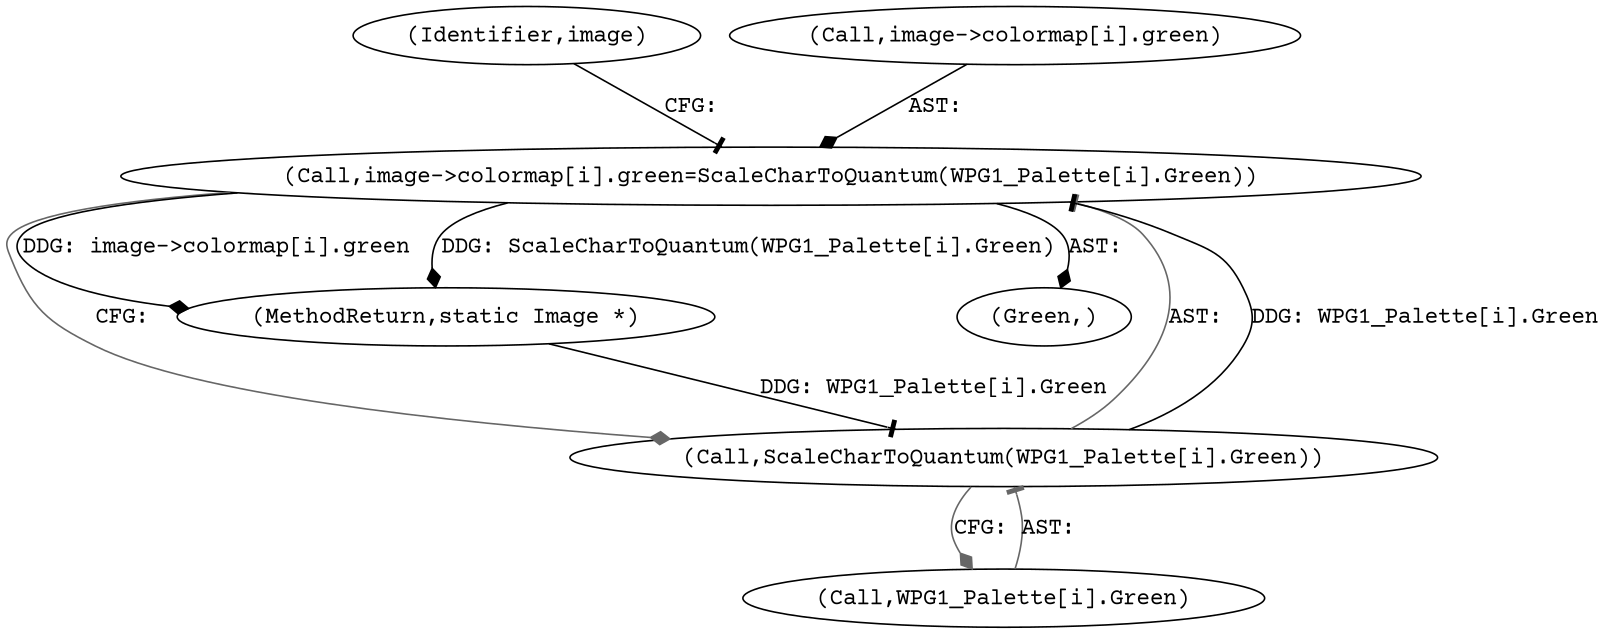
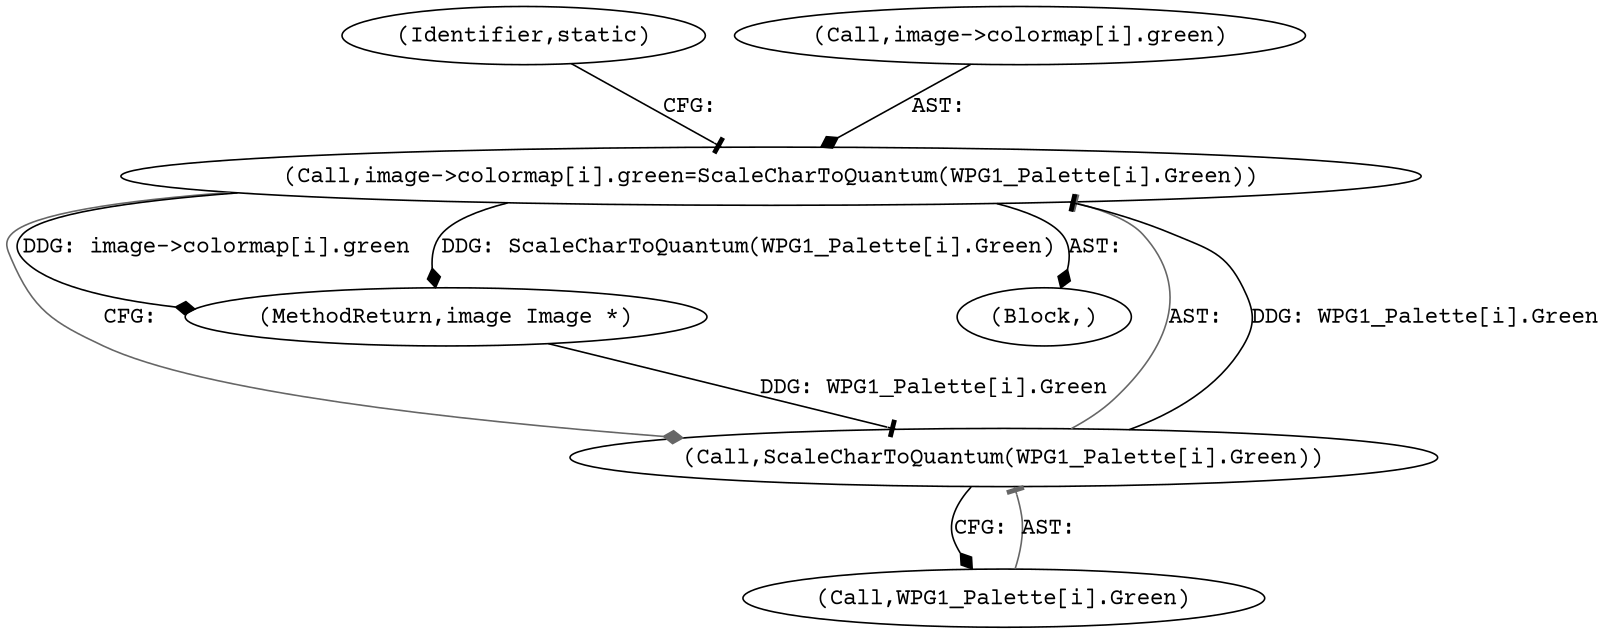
node "(Identifier,image)": label "(Identifier,image)" -> "(Identifier,static)"
node "(MethodReturn,static Image *)": label "(MethodReturn,static Image *)" -> "(MethodReturn,image Image *)"
node "(Green,)": label "(Green,)" -> "(Block,)"
edge "(Call,ScaleCharToQuantum(WPG1_Palette[i].Green))" -> "(Call,WPG1_Palette[i].Green)": color gray40 -> black
